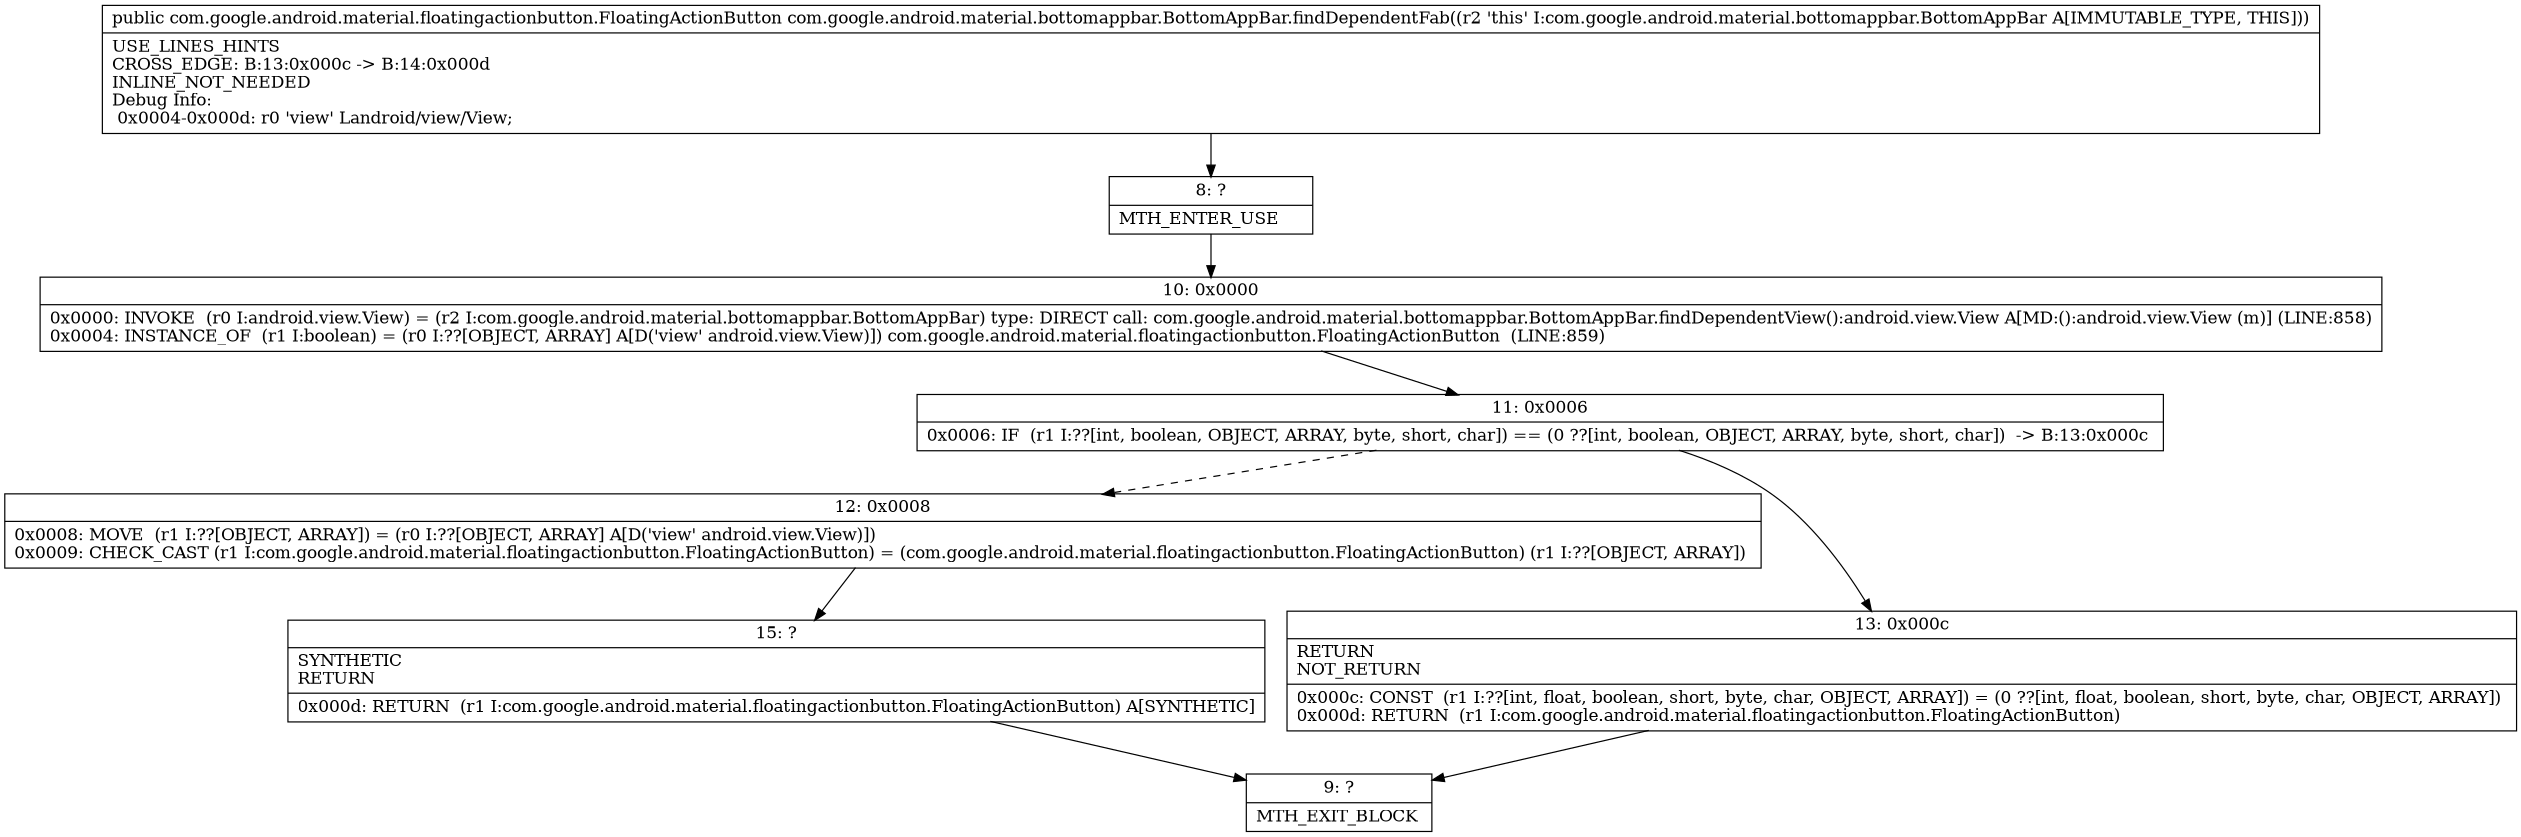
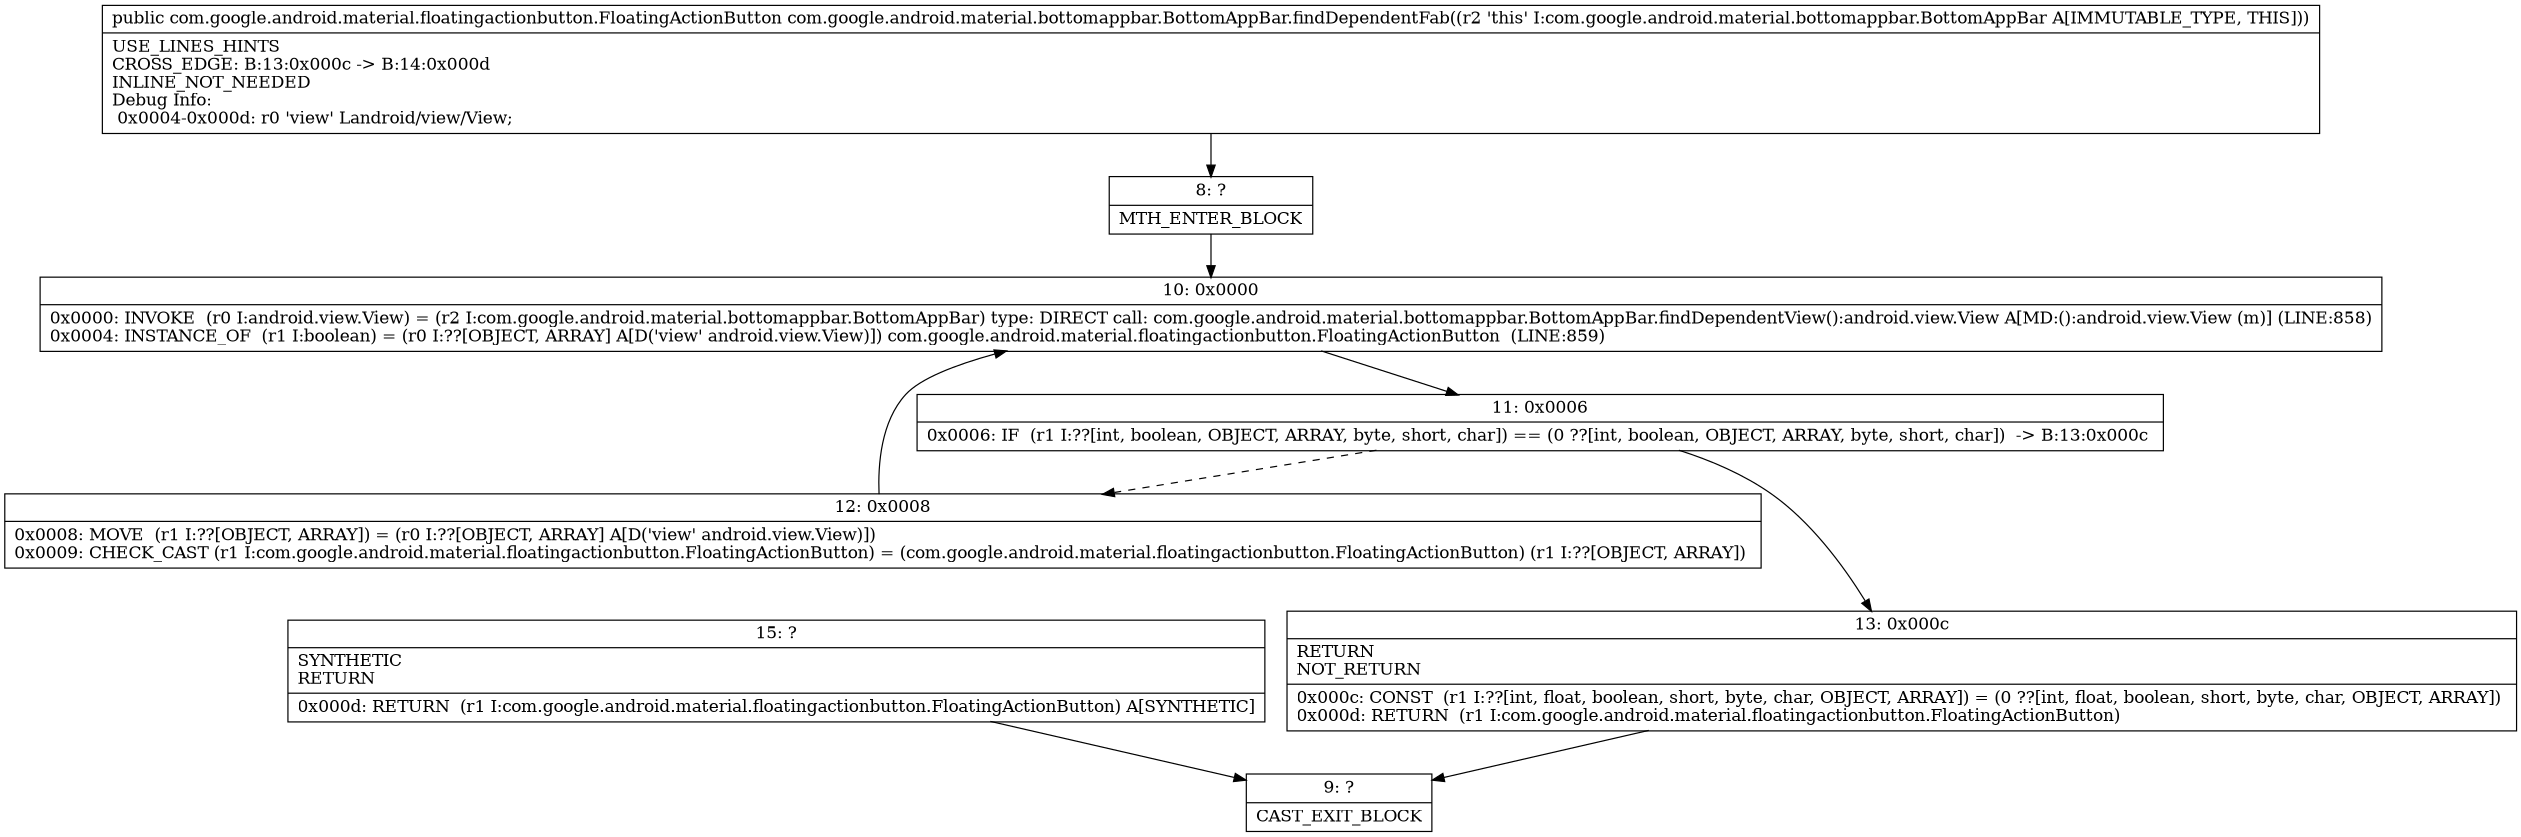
node "8: ?": text "MTH_ENTER_USE" -> "MTH_ENTER_BLOCK"
edge "12: 0x0008" -> "15: ?": now "12: 0x0008" -> "10: 0x0000"
node "9: ?": text "MTH_EXIT_BLOCK" -> "CAST_EXIT_BLOCK"
